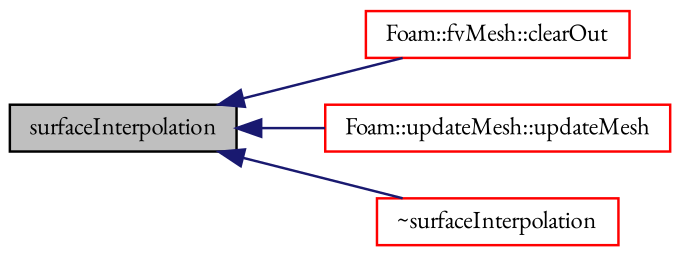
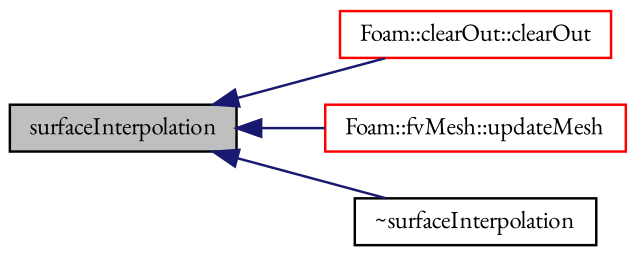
node "Foam::fvMesh::clearOut": label "Foam::fvMesh::clearOut" -> "Foam::clearOut::clearOut"
node "Foam::updateMesh::updateMesh": label "Foam::updateMesh::updateMesh" -> "Foam::fvMesh::updateMesh"
node "~surfaceInterpolation": color red -> black
